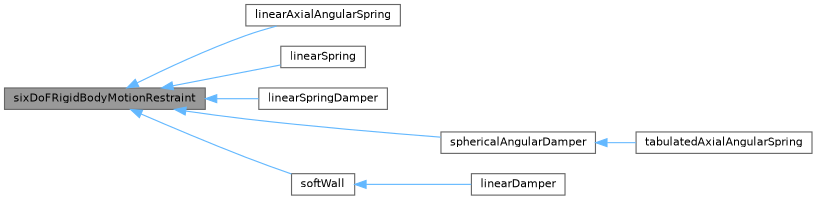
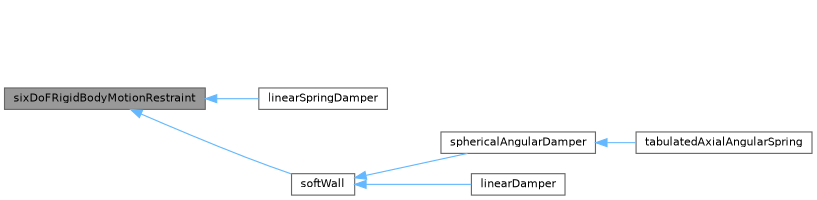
node "linearAxialAngularSpring": removed
node "linearSpring": removed
edge "sphericalAngularDamper" -> "sixDoFRigidBodyMotionRestraint": now "sphericalAngularDamper" -> "softWall"
